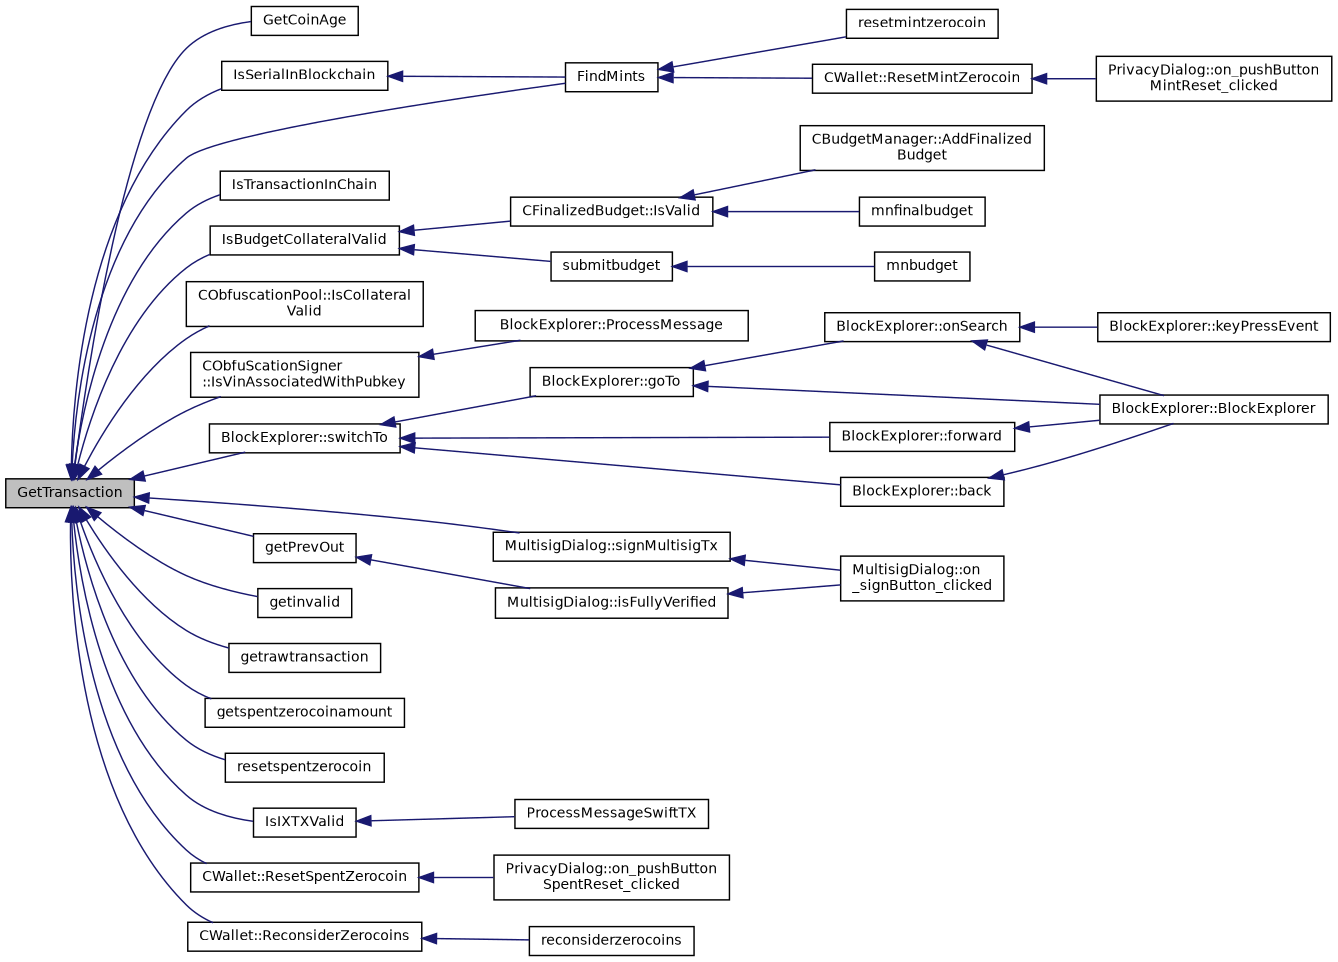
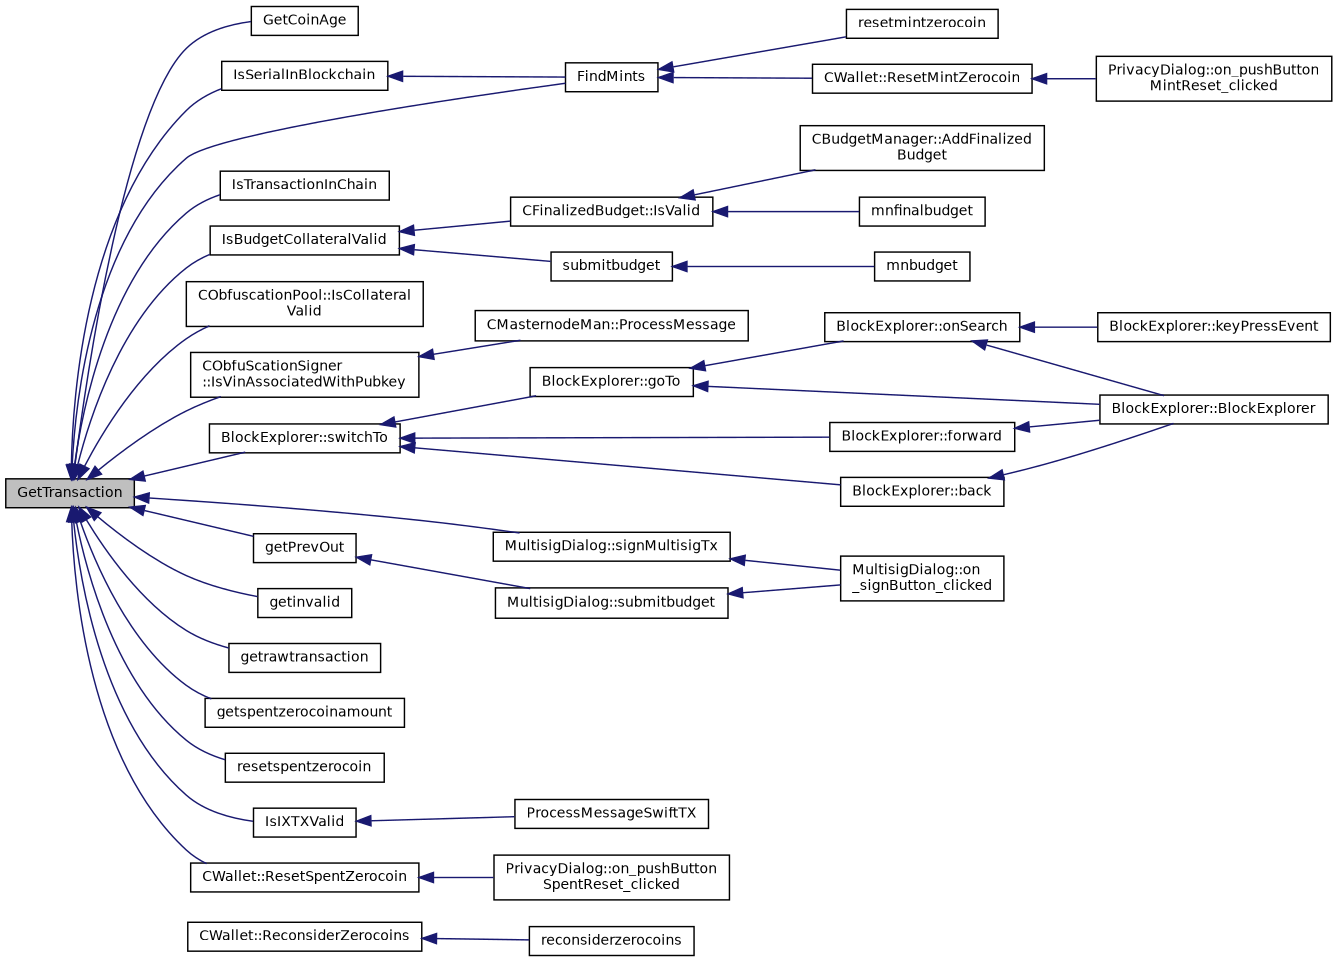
node "BlockExplorer::ProcessMessage": label "BlockExplorer::ProcessMessage" -> "CMasternodeMan::ProcessMessage"
node "MultisigDialog::isFullyVerified": label "MultisigDialog::isFullyVerified" -> "MultisigDialog::submitbudget"
edge "CWallet::ReconsiderZerocoins" -> "GetTransaction": removed
